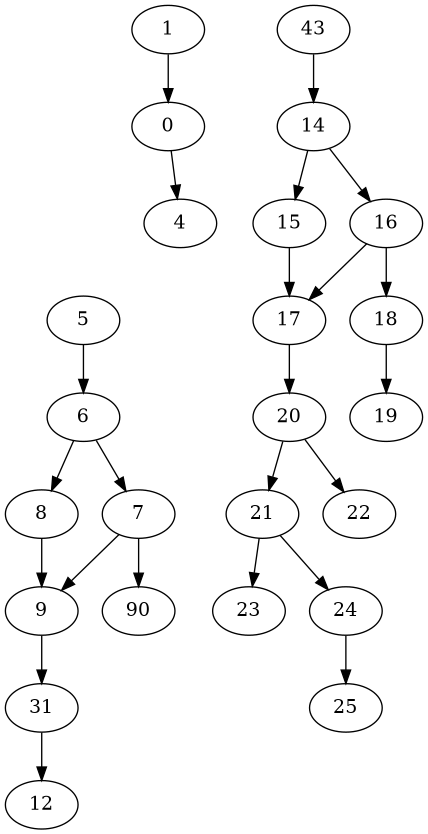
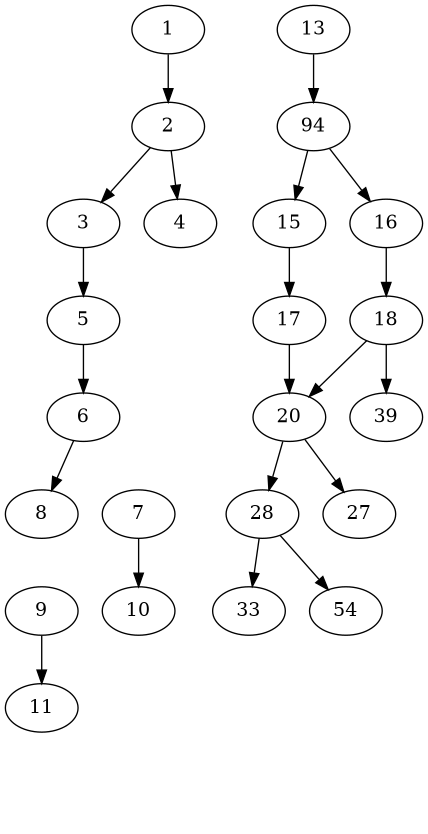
node "43": label "43" -> "13"
node "0": label "0" -> "2"
node "14": label "14" -> "94"
node "3": added
edge "16" -> "17": removed
edge "18" -> "20": added
node "19": label "19" -> "39"
edge "6" -> "7": removed
node "21": label "21" -> "28"
node "22": label "22" -> "27"
edge "8" -> "9": removed
edge "7" -> "9": removed
node "90": label "90" -> "10"
node "23": label "23" -> "33"
node "24": label "24" -> "54"
node "31": label "31" -> "11"
node "25": removed
node "12": removed
